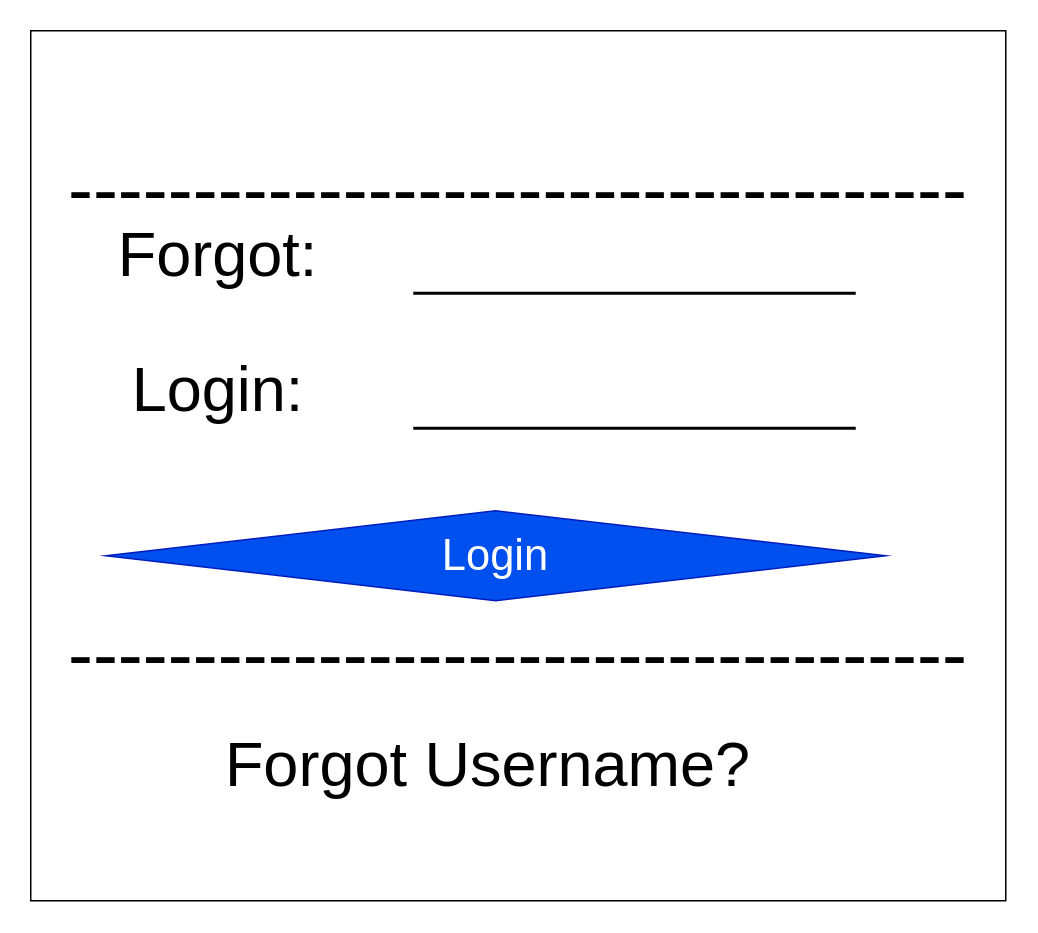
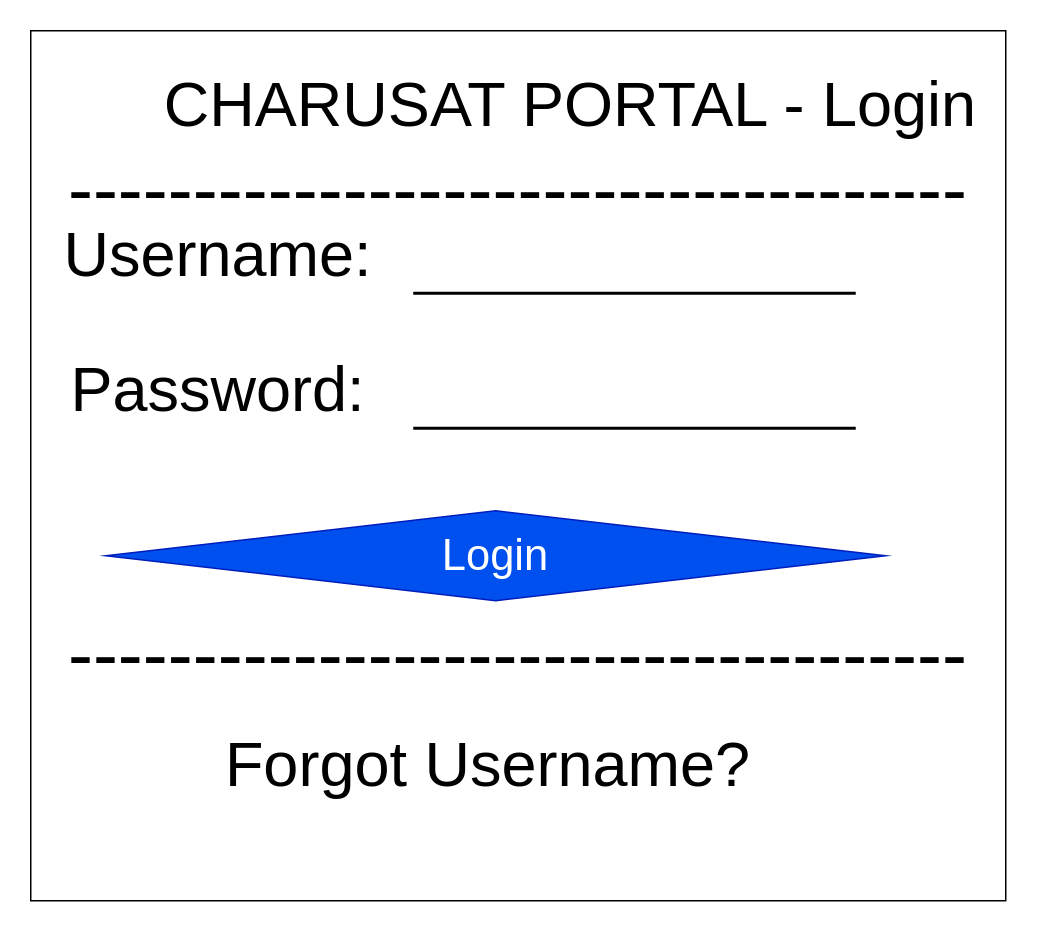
node "CHARUSAT PORTAL - Login": added
node "Forgot:": label "Forgot:" -> "Username:"
node "Login:": label "Login:" -> "Password:"
